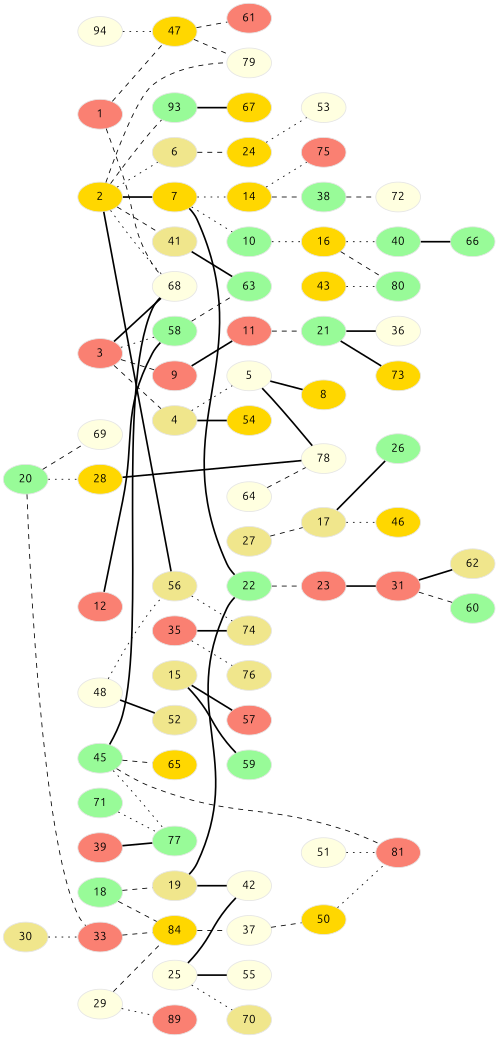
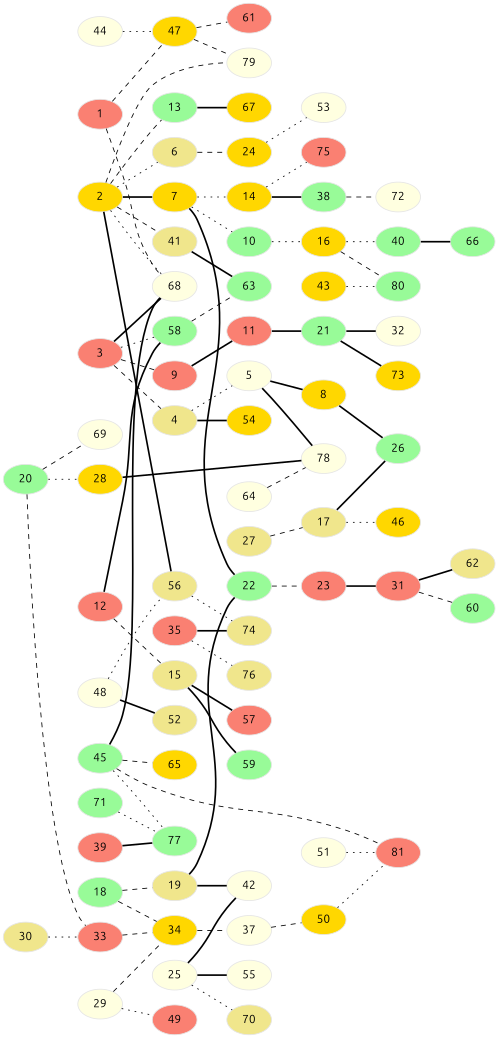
node "94": label "94" -> "44"
node "93": label "93" -> "13"
edge "14" -- "38": style dashed -> bold
edge "11" -- "21": style dashed -> bold
node "36": label "36" -> "32"
edge "8" -- "26": added
edge "12" -- "15": added
node "84": label "84" -> "34"
node "89": label "89" -> "49"
